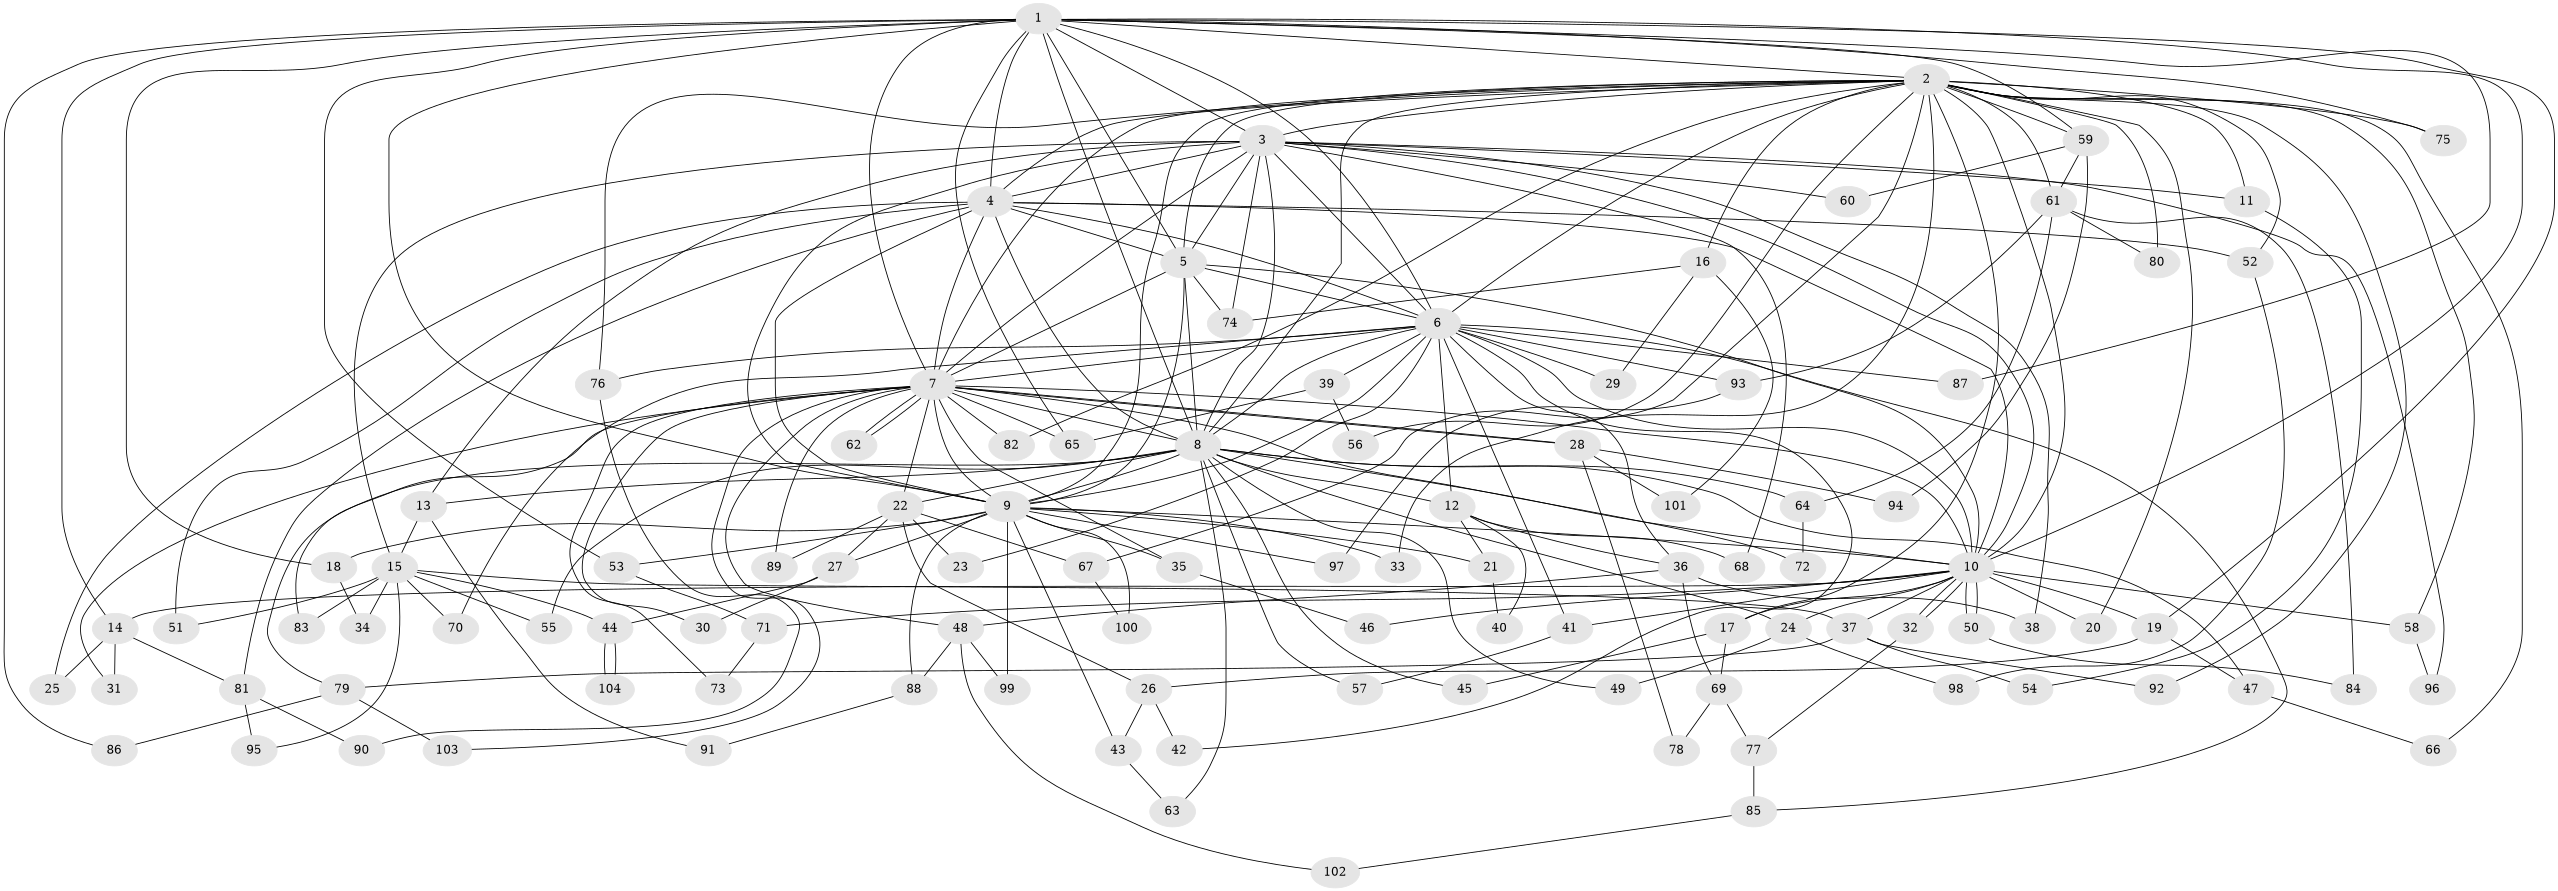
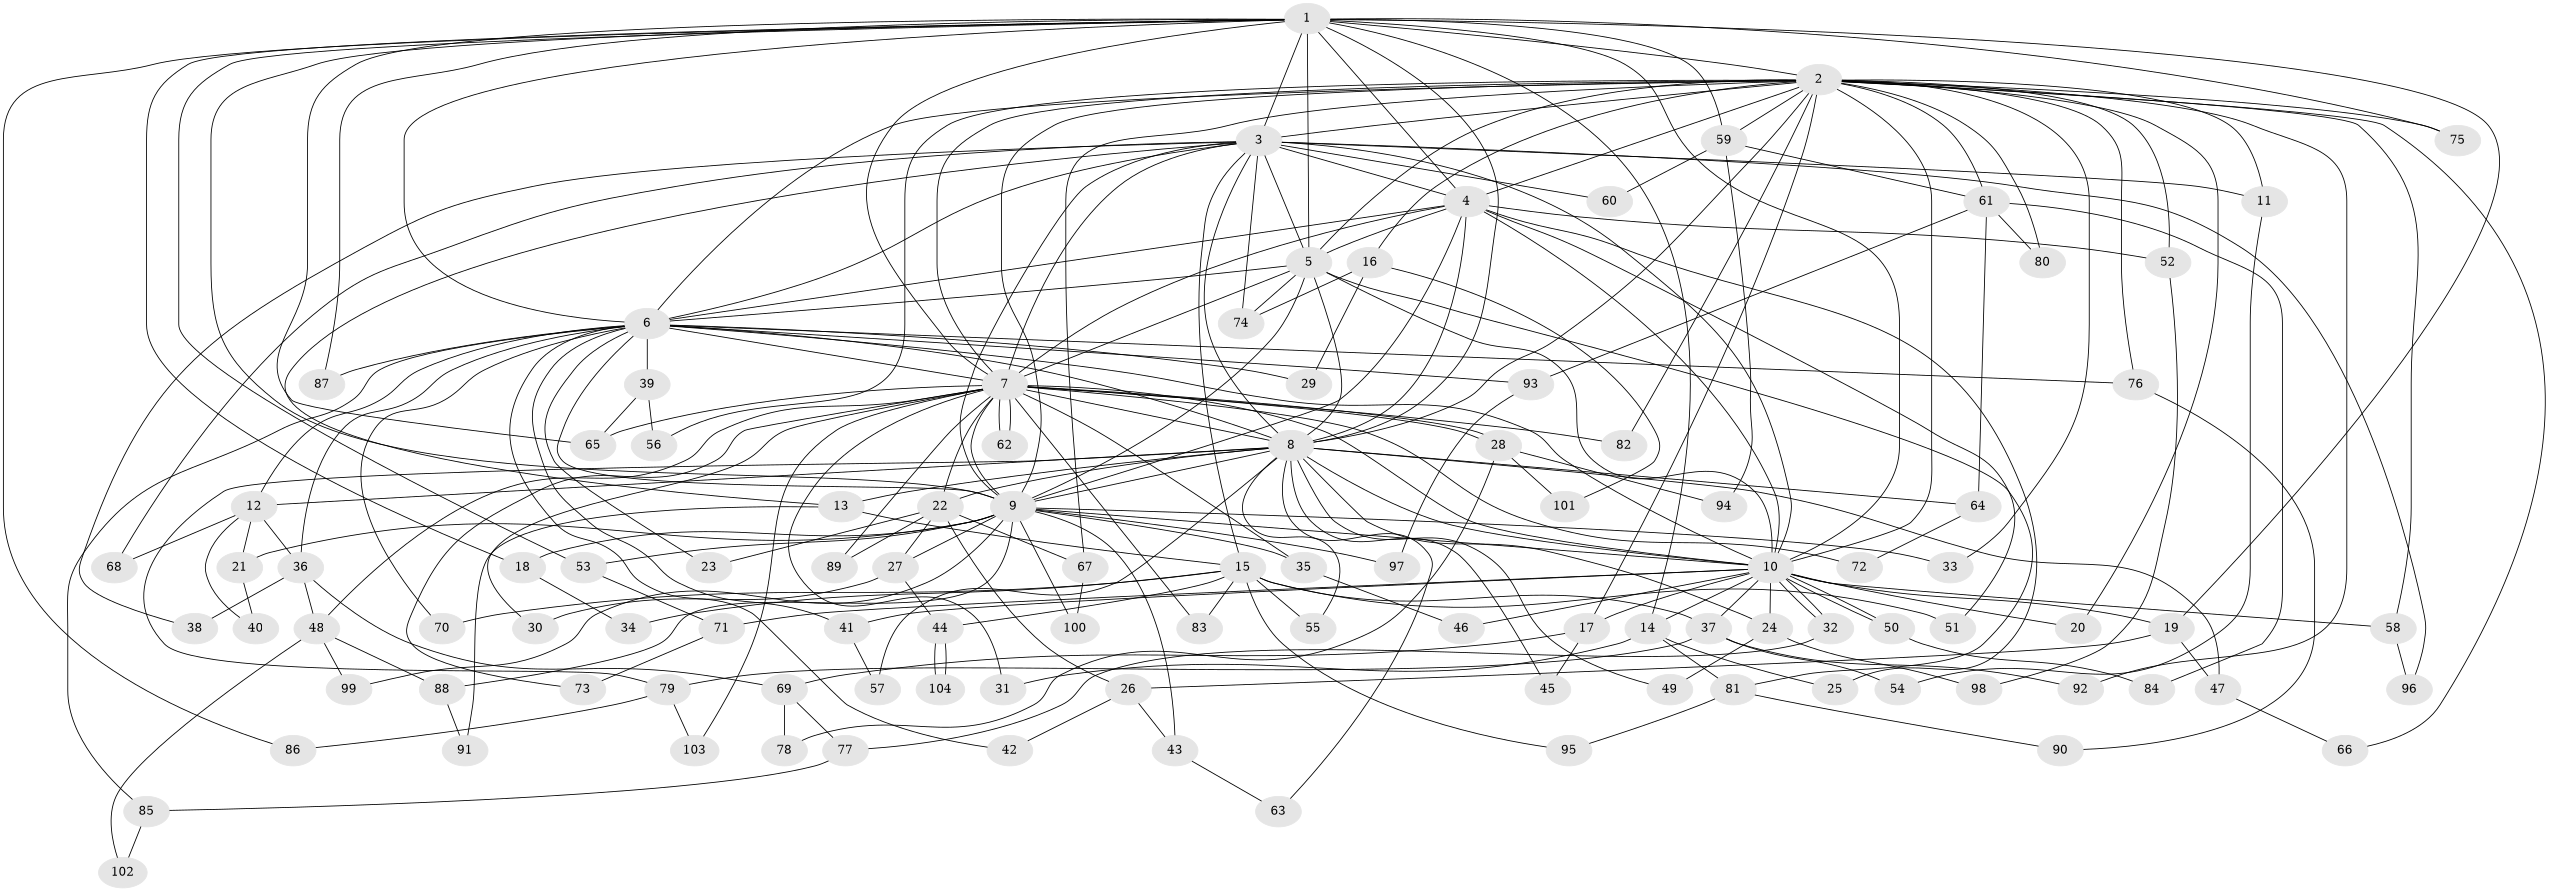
edge "4" -- "81": now "5" -- "81"
